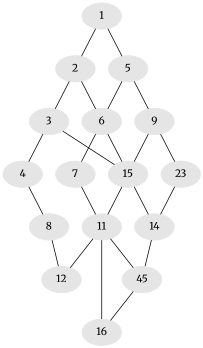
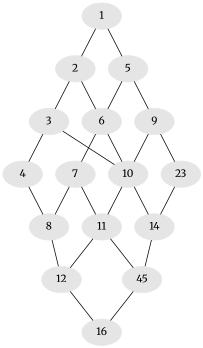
node "15": label "15" -> "10"
edge "7" -- "8": added
edge "11" -- "16": now "12" -- "16"
